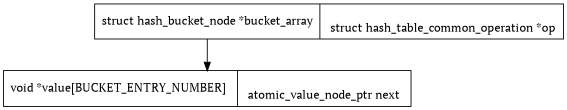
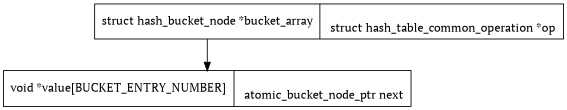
node "void *value[BUCKET_ENTRY_NUMBER]": text "atomic_value_node_ptr next" -> "atomic_bucket_node_ptr next"
